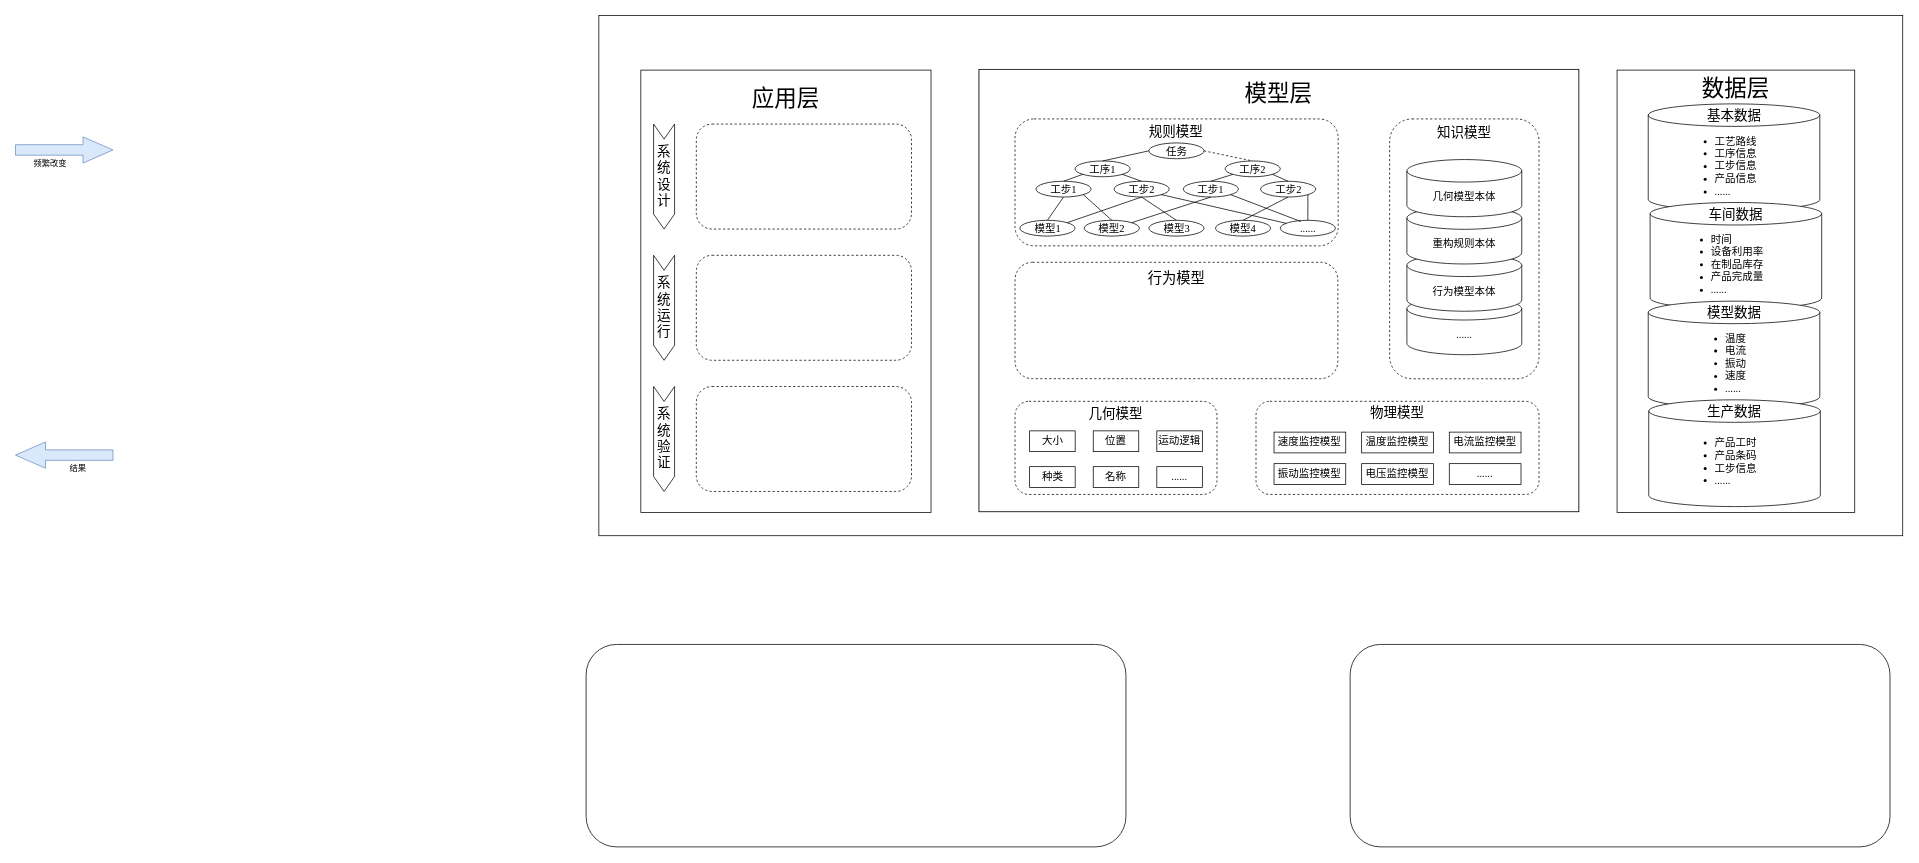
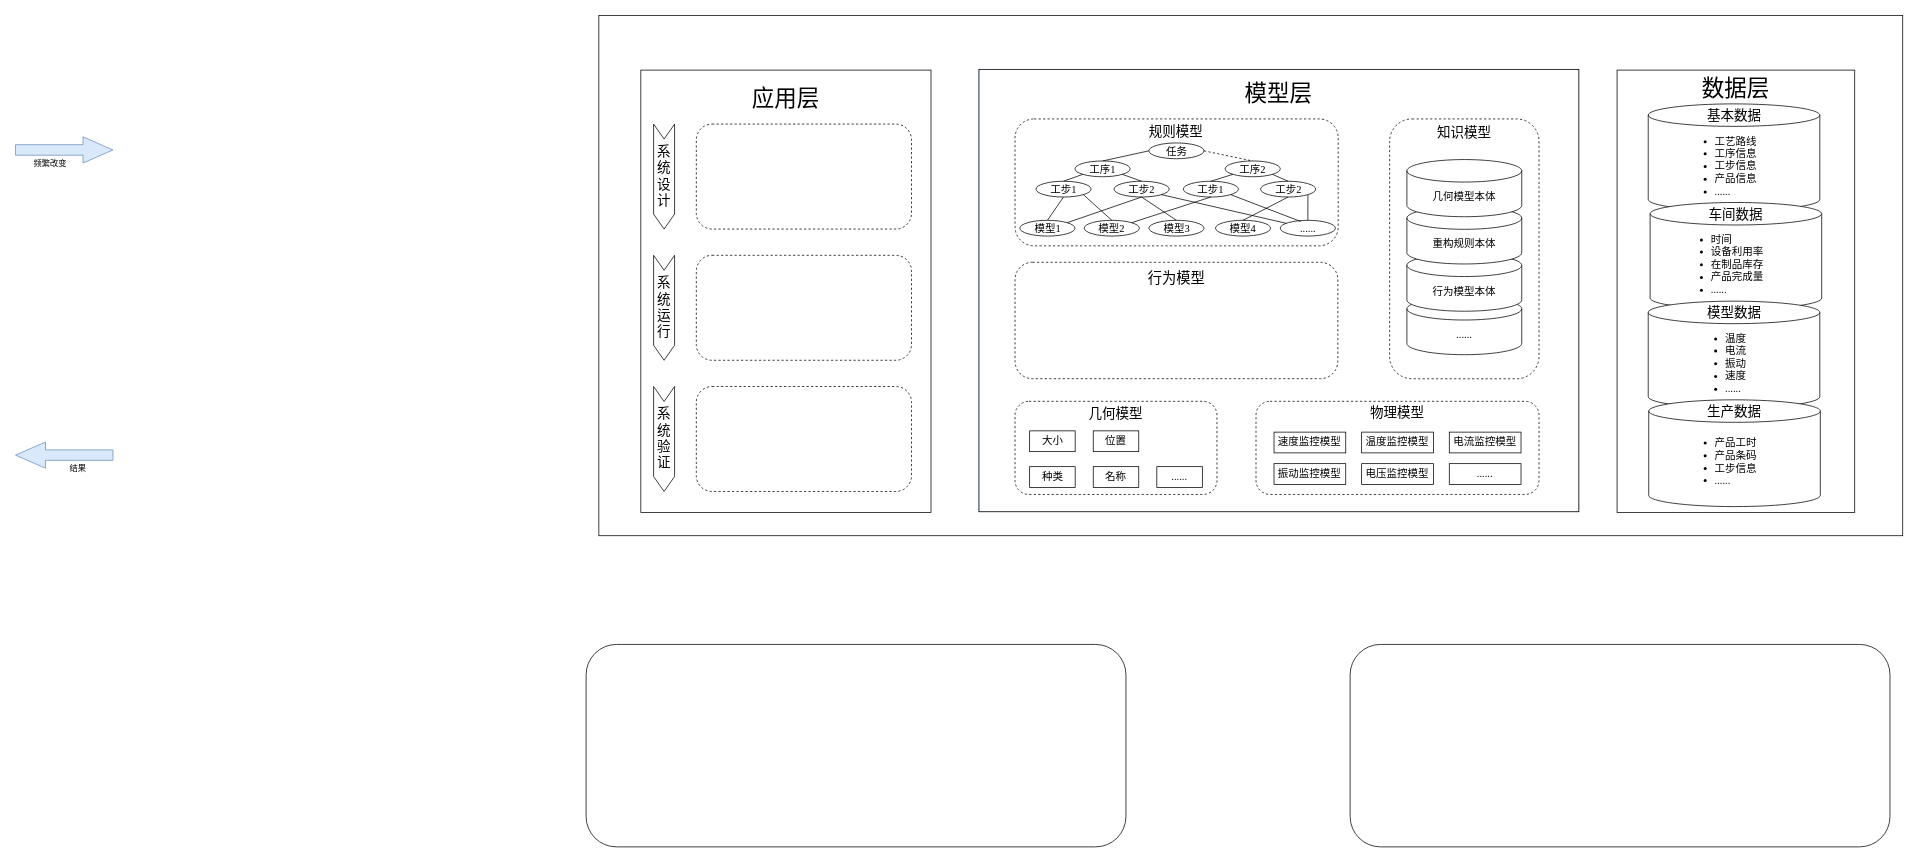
node "运动逻辑": removed
